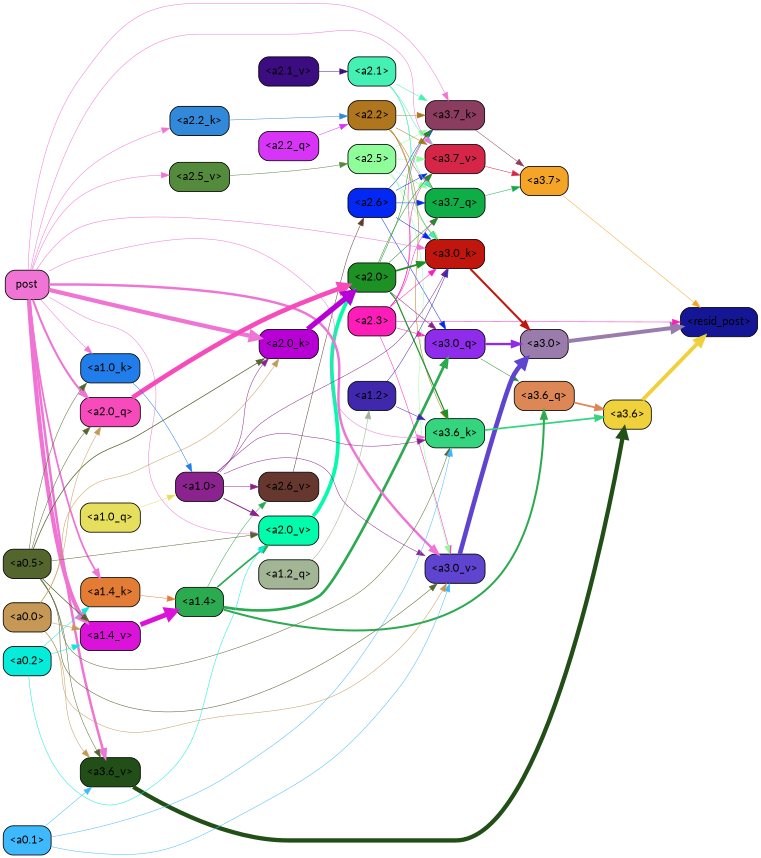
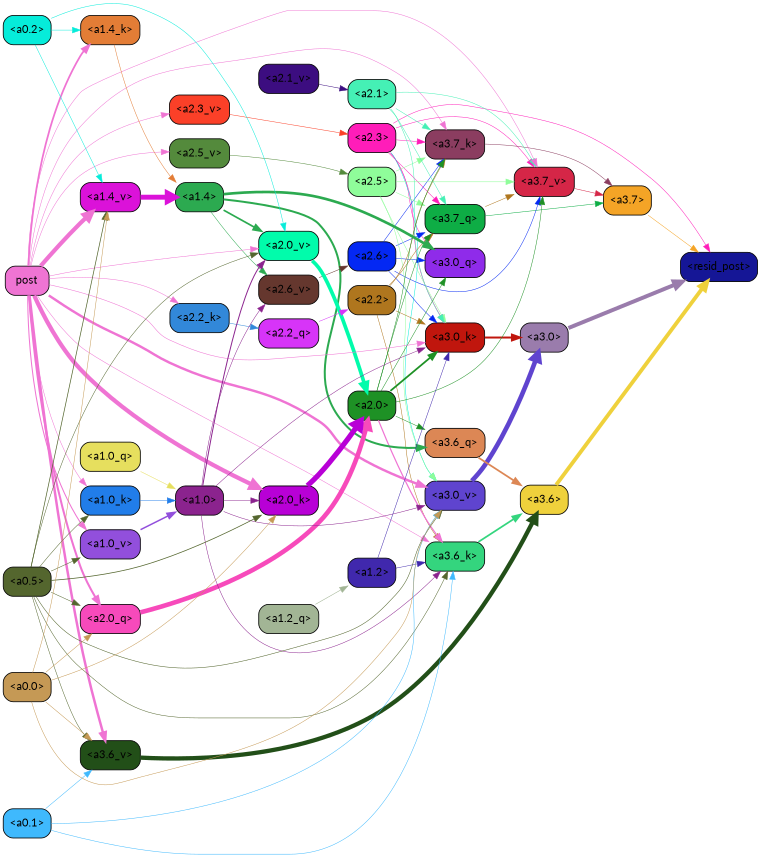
node "<a2.3_v>": added
edge "<a2.2_k>" -> "<a2.2>": now "<a2.2_k>" -> "<a2.2_q>"
edge "<a2.2>" -> "<a3.7_v>": now "<a3.7_q>" -> "<a3.7_v>"
edge "<a2.0>" -> "<a3.0_q>": color #8b238e -> #1e9125
edge "<a3.0_q>" -> "<a3.0>": removed
edge "<a2.0>" -> "<a3.6_k>": color #1e9125 -> #ef74d3
edge "<a3.0_q>" -> "<a3.6_q>": now "<a2.0>" -> "<a3.6_q>"
edge "<a2.3>" -> "<a3.0_v>": color #ff1db9 -> #06ecda
node "<a1.0_v>": added
